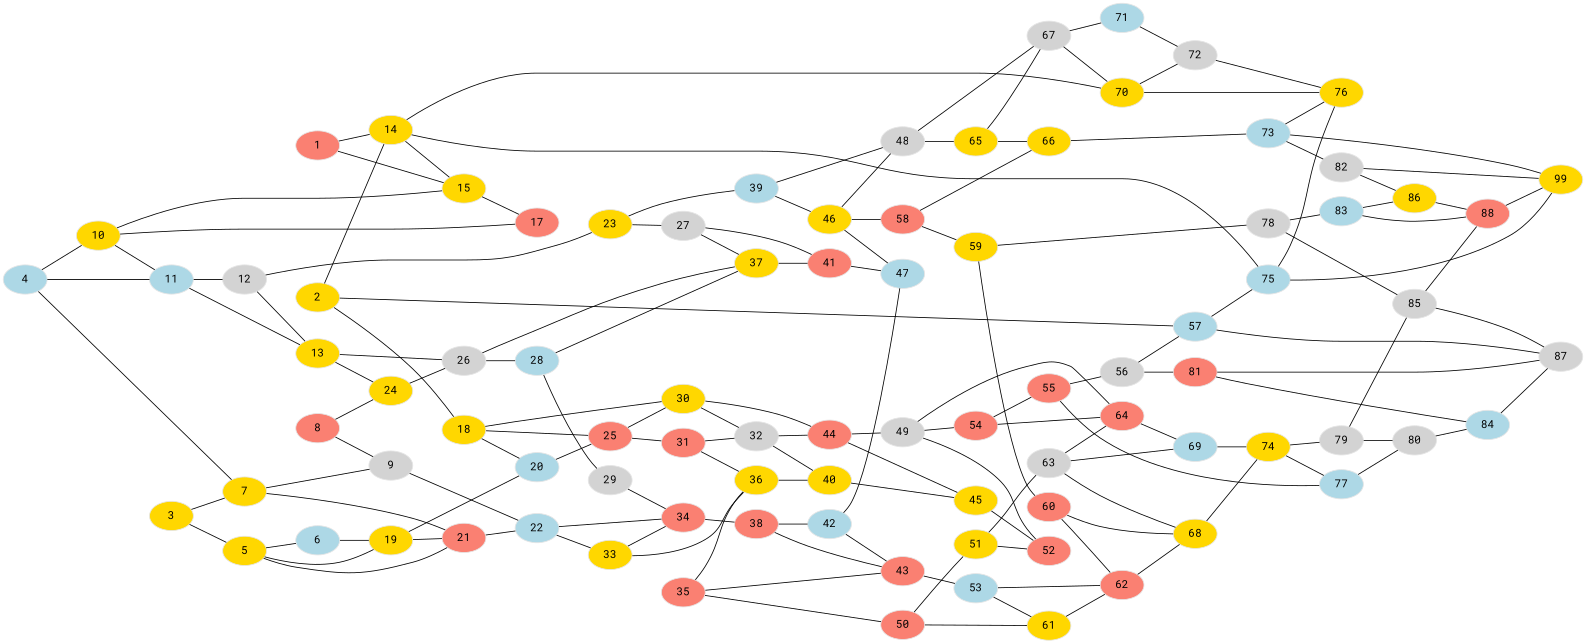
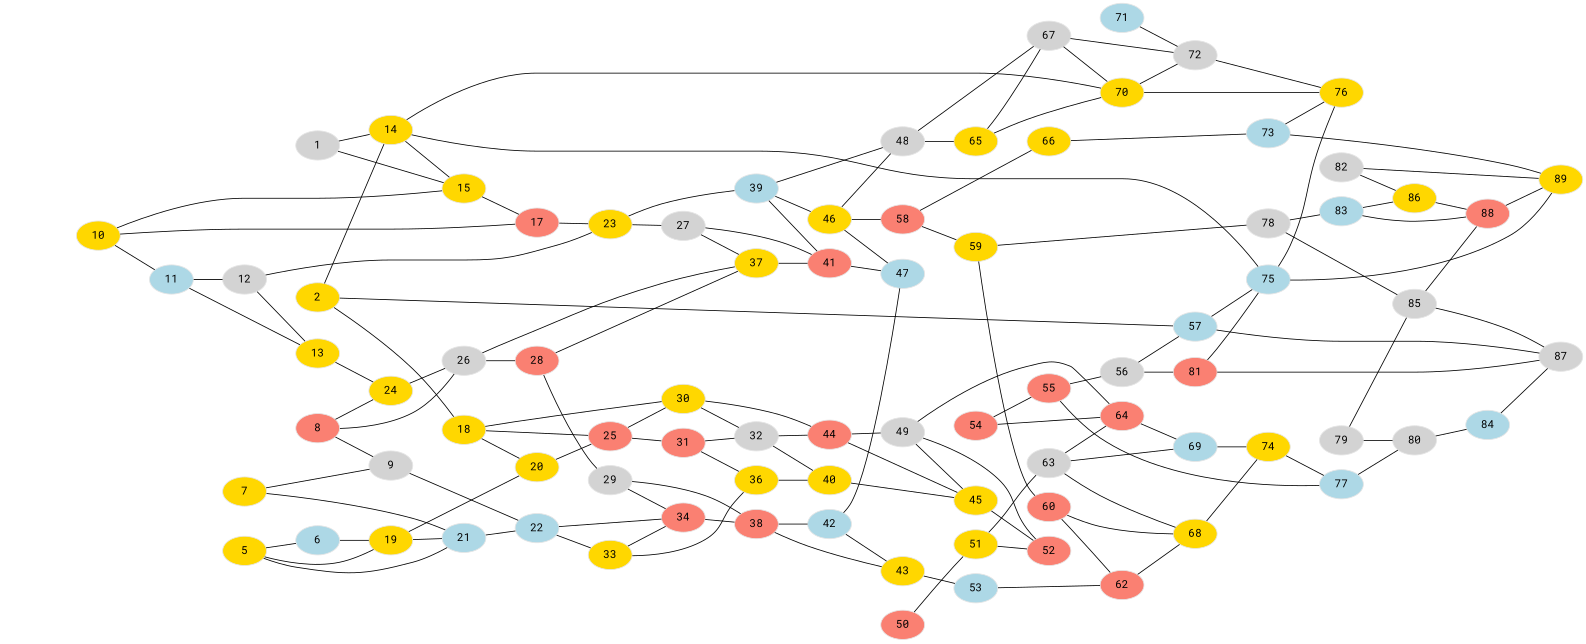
edge "71" -- "67": now "72" -- "67"
edge "65" -- "66": now "65" -- "70"
node "1": fillcolor salmon -> lightgrey
edge "73" -- "82": removed
node "99": label "99" -> "89"
edge "17" -- "23": added
edge "39" -- "41": added
node "4": removed
edge "13" -- "26": now "8" -- "26"
node "28": fillcolor lightblue -> salmon
edge "81" -- "84": now "81" -- "75"
edge "54" -- "49": now "45" -- "49"
edge "79" -- "74": removed
node "20": fillcolor lightblue -> gold
edge "29" -- "38": added
node "3": removed
node "21": fillcolor salmon -> lightblue
node "43": fillcolor salmon -> gold
node "35": removed
node "61": removed
